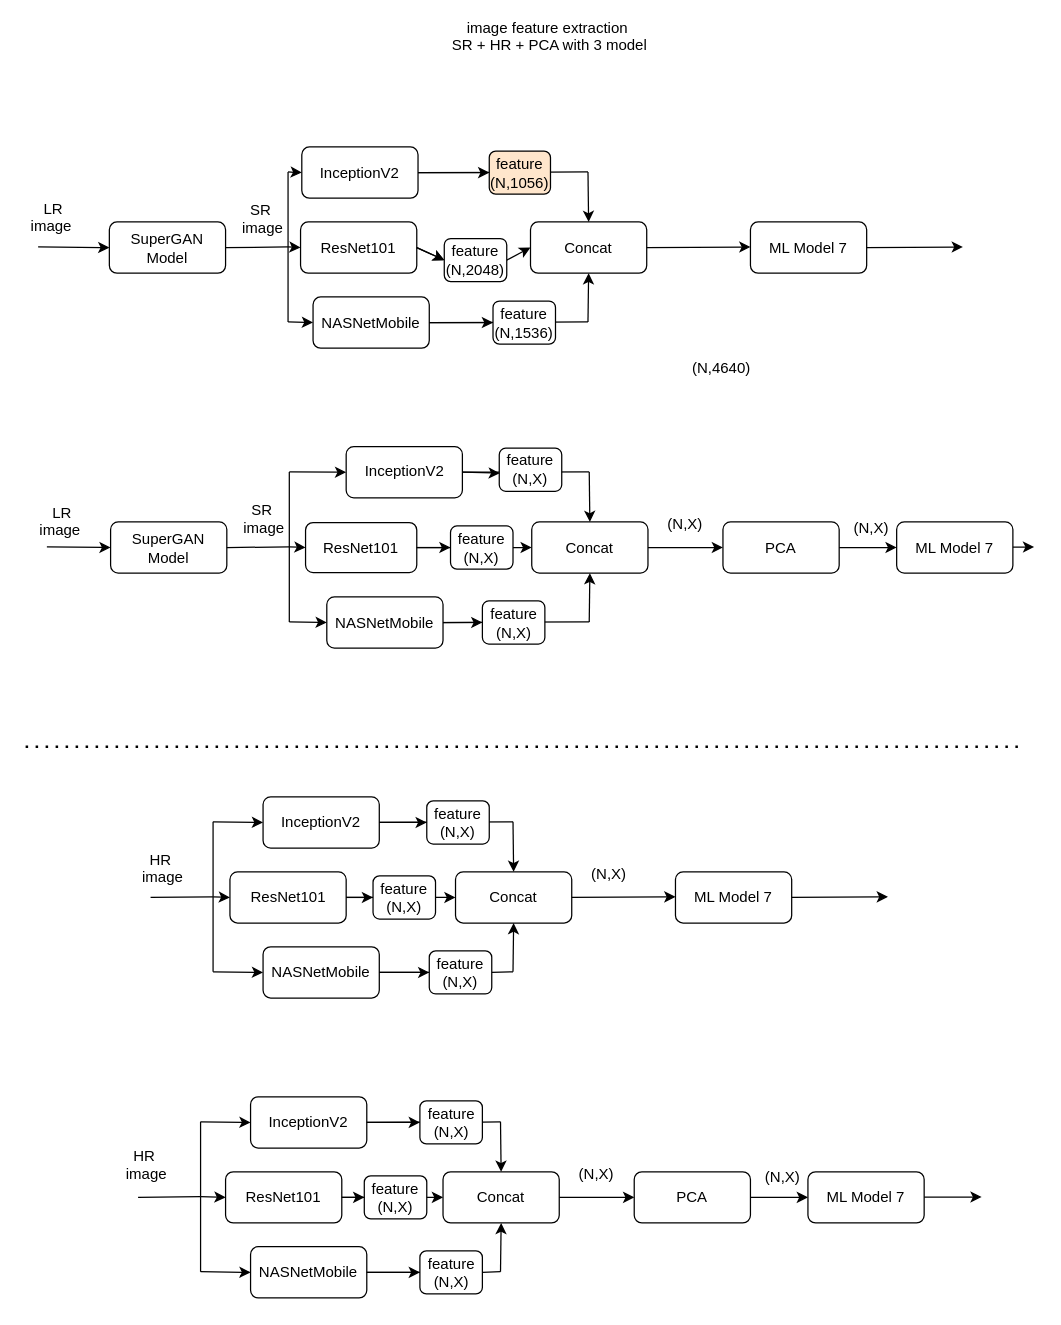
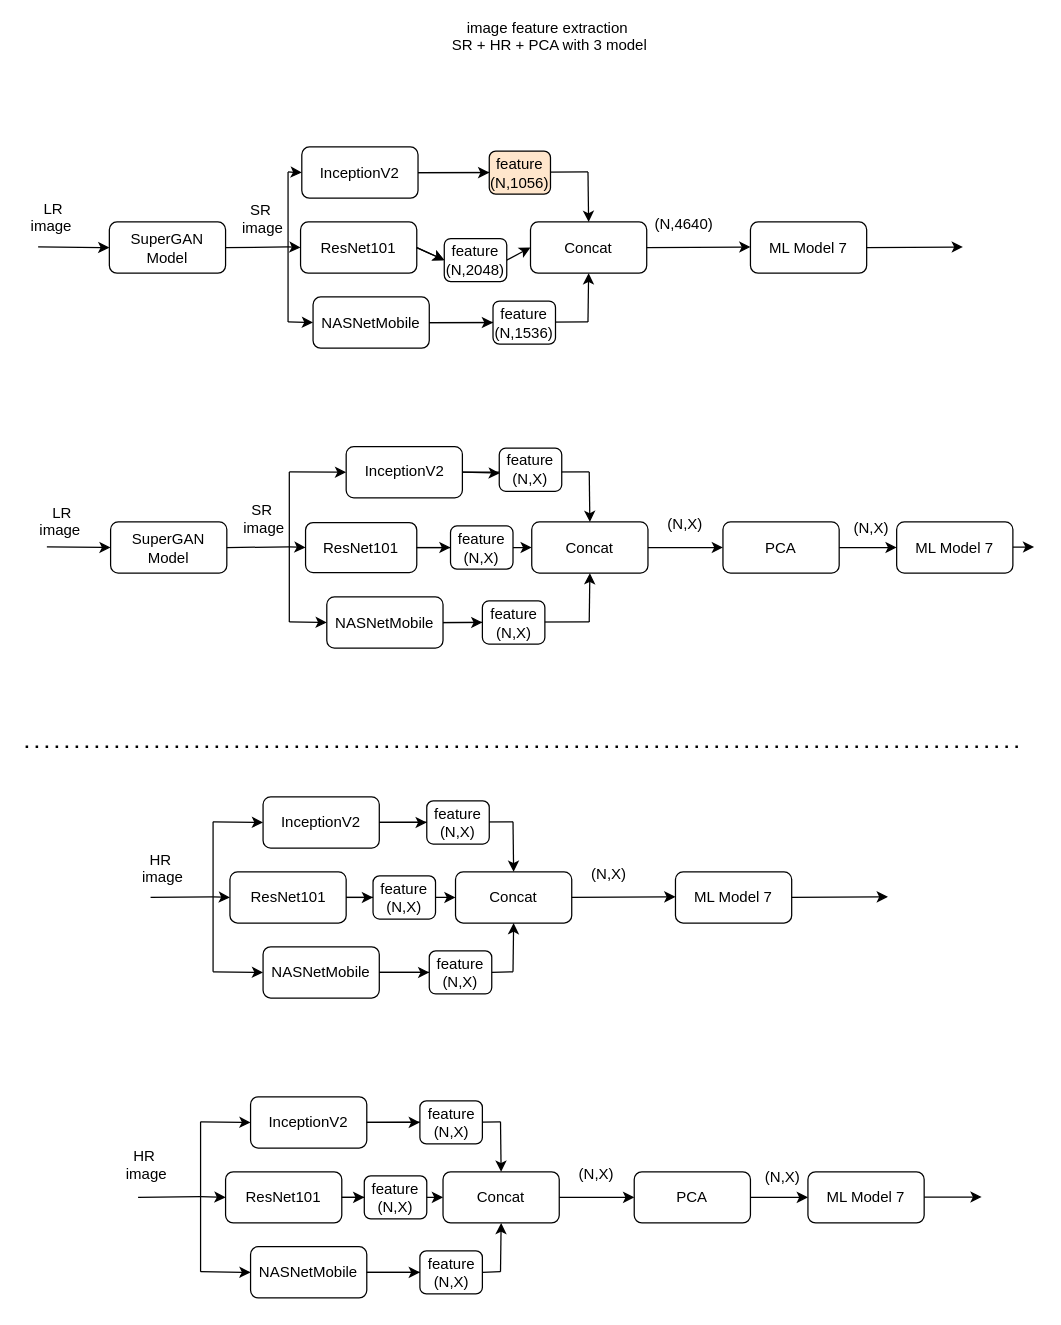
node "(N,4640)": moved (722, 368) -> (684, 224)
